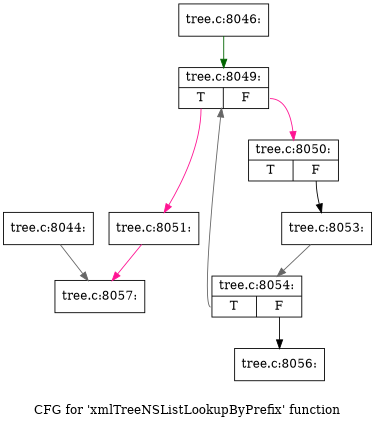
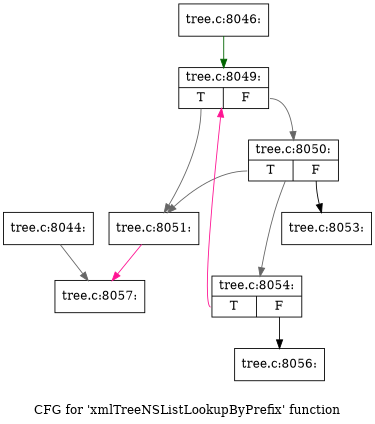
edge "tree.c:8049:" -> "tree.c:8050:": color deeppink -> gray40
edge "tree.c:8049:" -> "tree.c:8051:": color deeppink -> gray40
edge "tree.c:8050:" -> "tree.c:8051:": added
edge "tree.c:8054:" -> "tree.c:8049:": color gray40 -> deeppink
edge "tree.c:8053:" -> "tree.c:8054:": now "tree.c:8050:" -> "tree.c:8054:"
